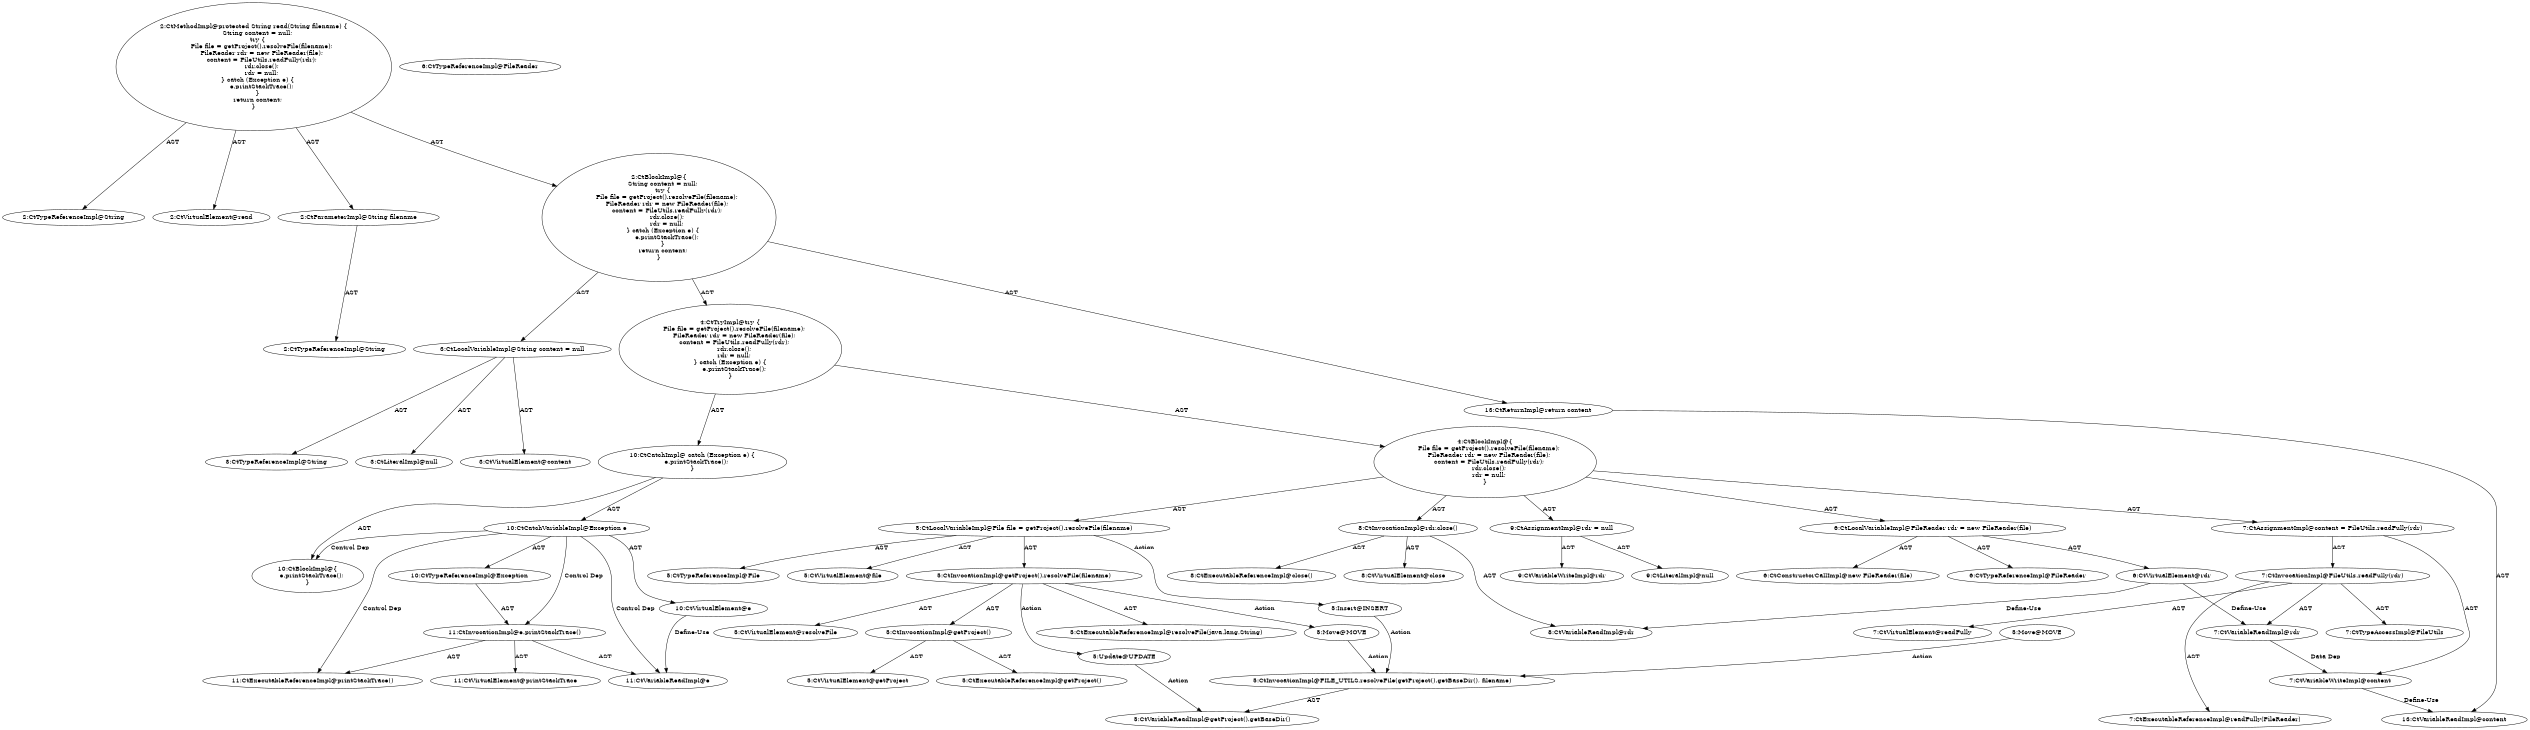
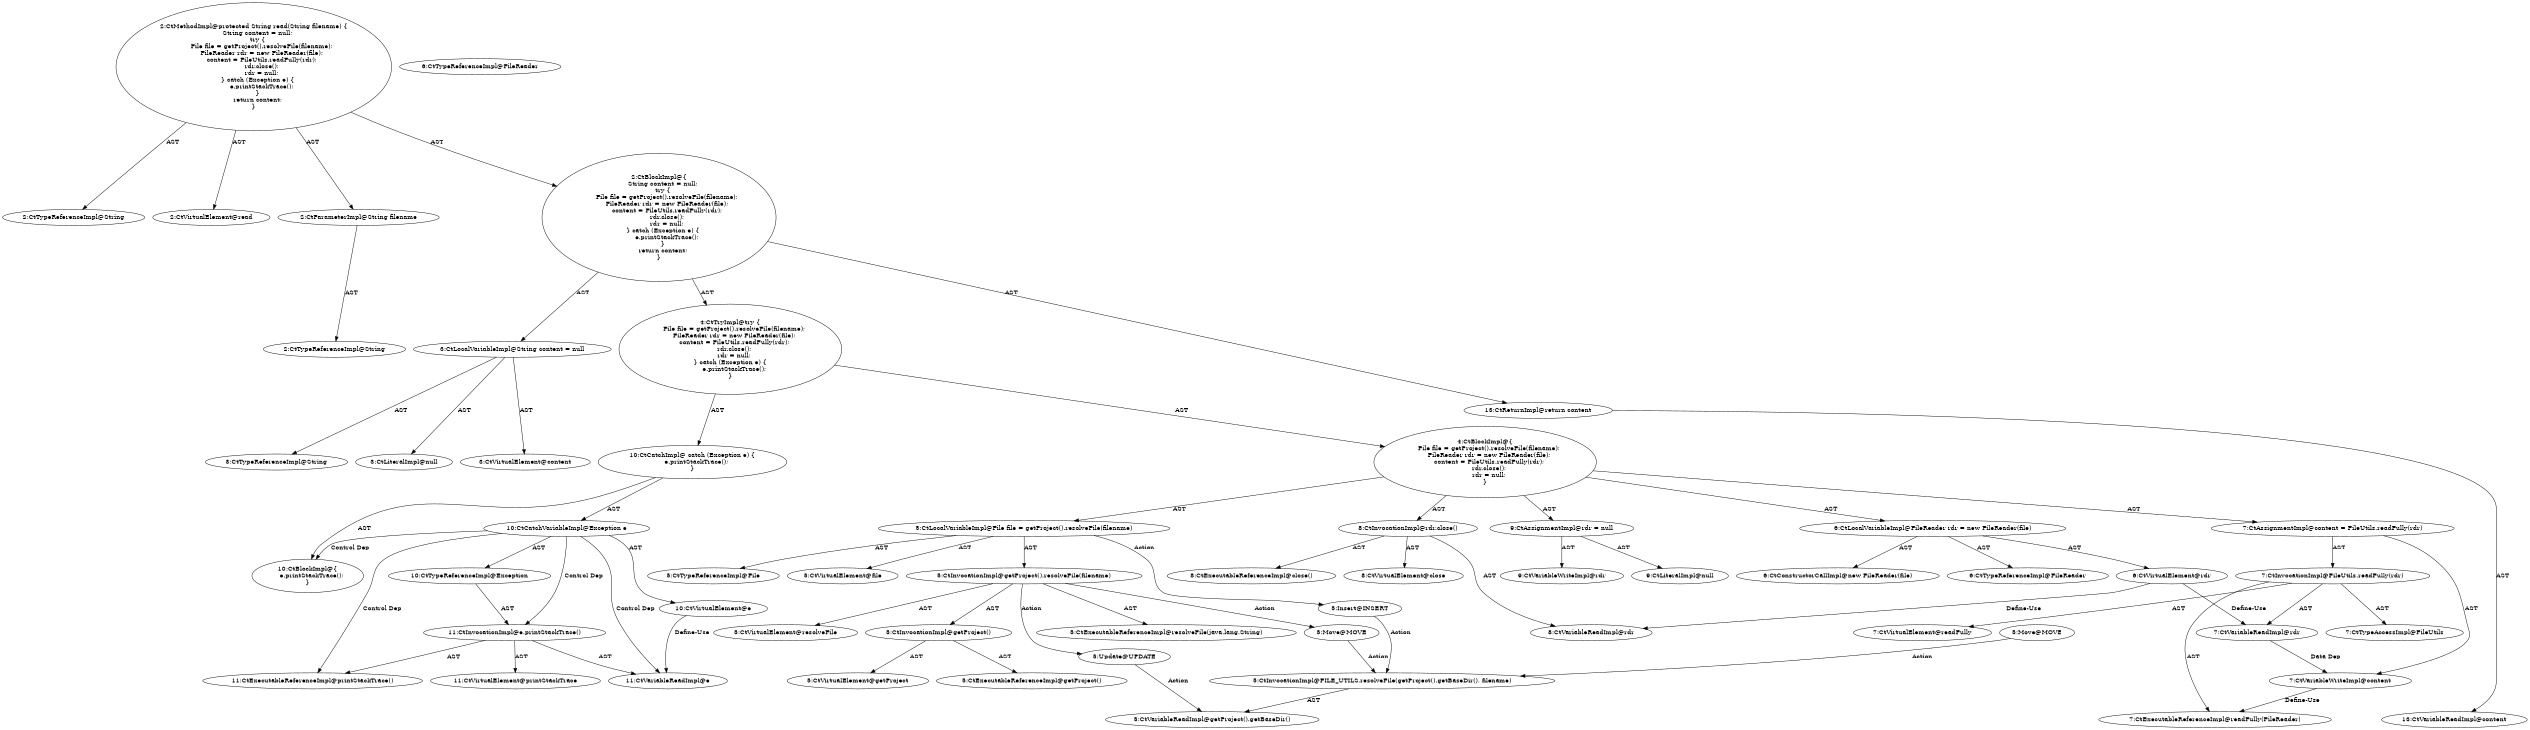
edge "7:CtVariableWriteImpl@content" -> "13:CtVariableReadImpl@content": now "7:CtVariableWriteImpl@content" -> "7:CtExecutableReferenceImpl@readFully(FileReader)"
